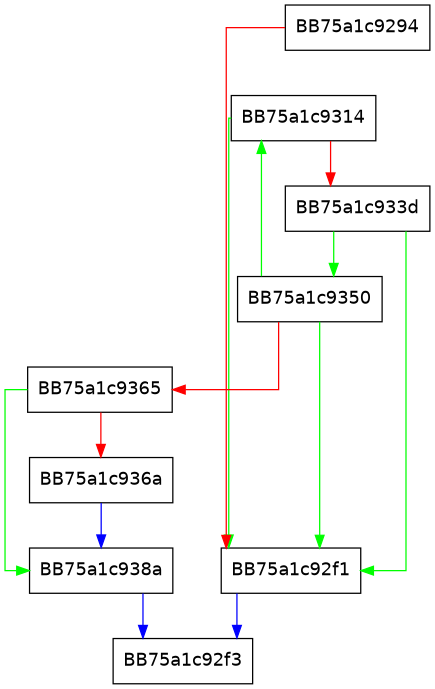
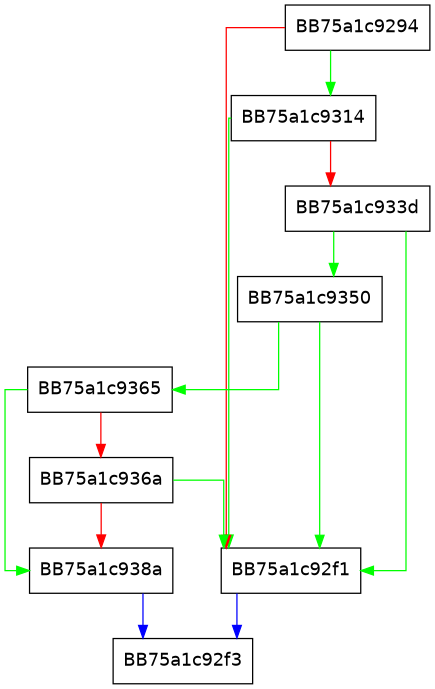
edge "BB75a1c9350" -> "BB75a1c9314": now "BB75a1c9294" -> "BB75a1c9314"
edge "BB75a1c9350" -> "BB75a1c9365": color red -> green
edge "BB75a1c936a" -> "BB75a1c92f1": added
edge "BB75a1c936a" -> "BB75a1c938a": color blue -> red
